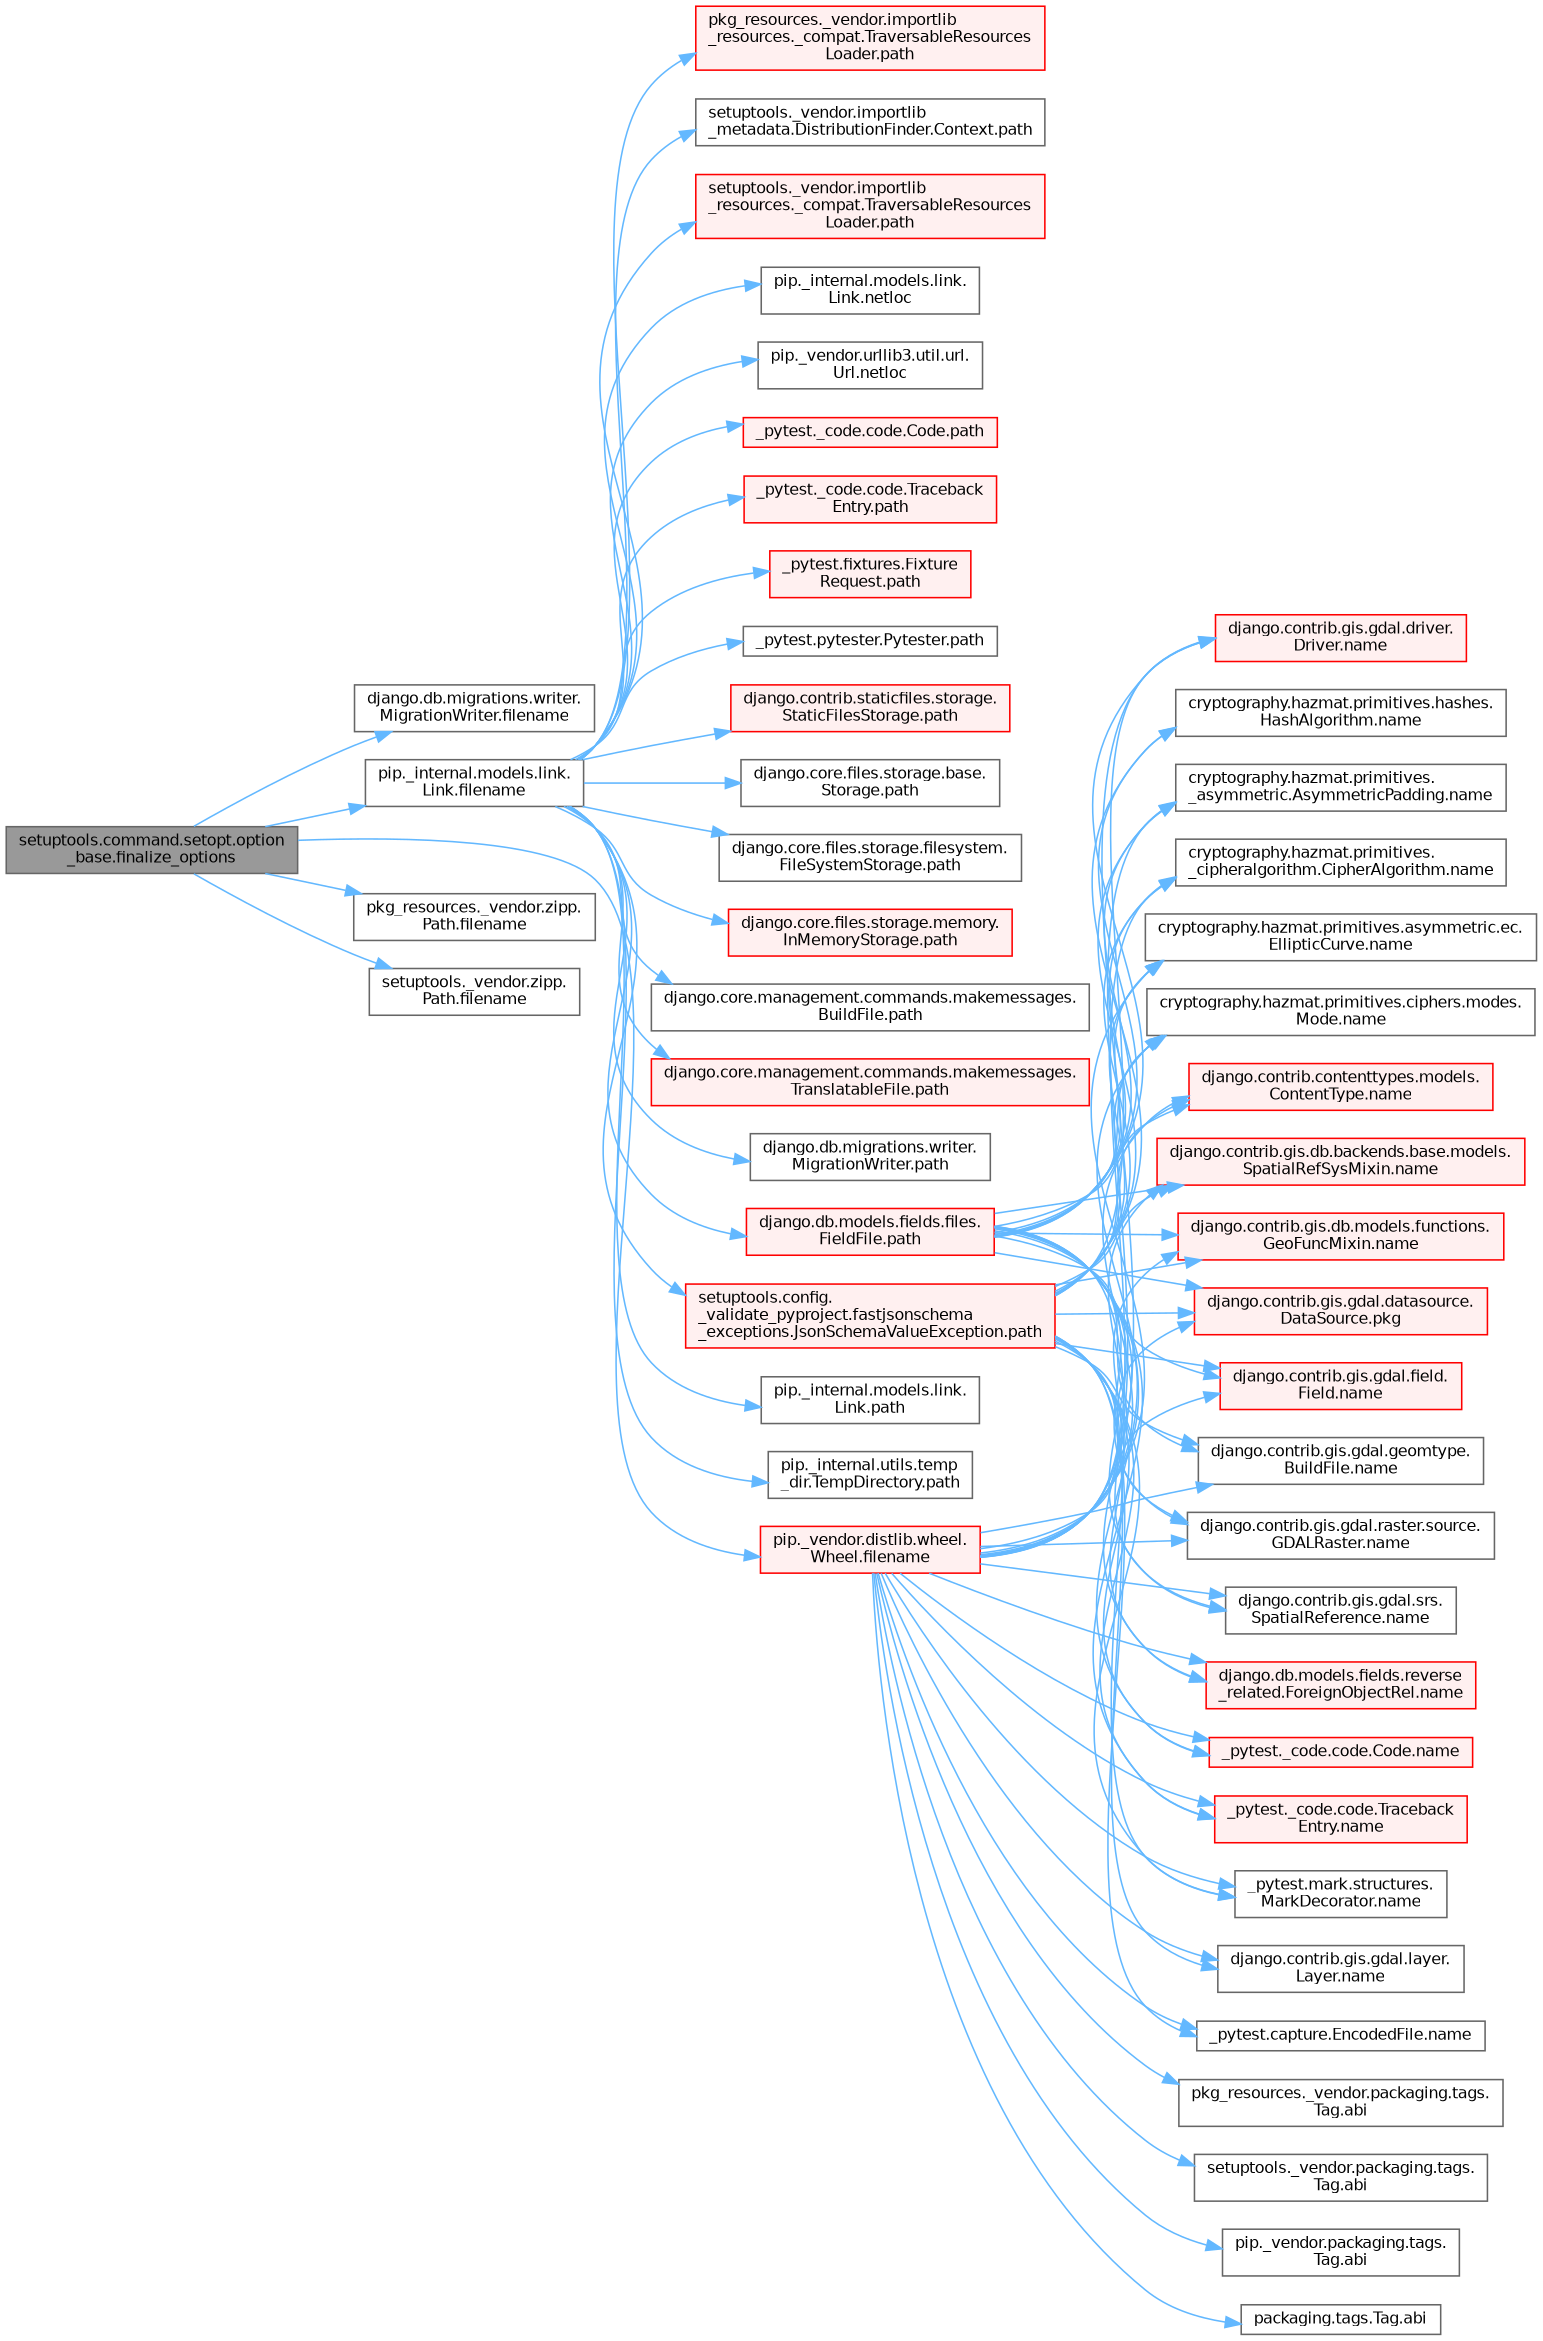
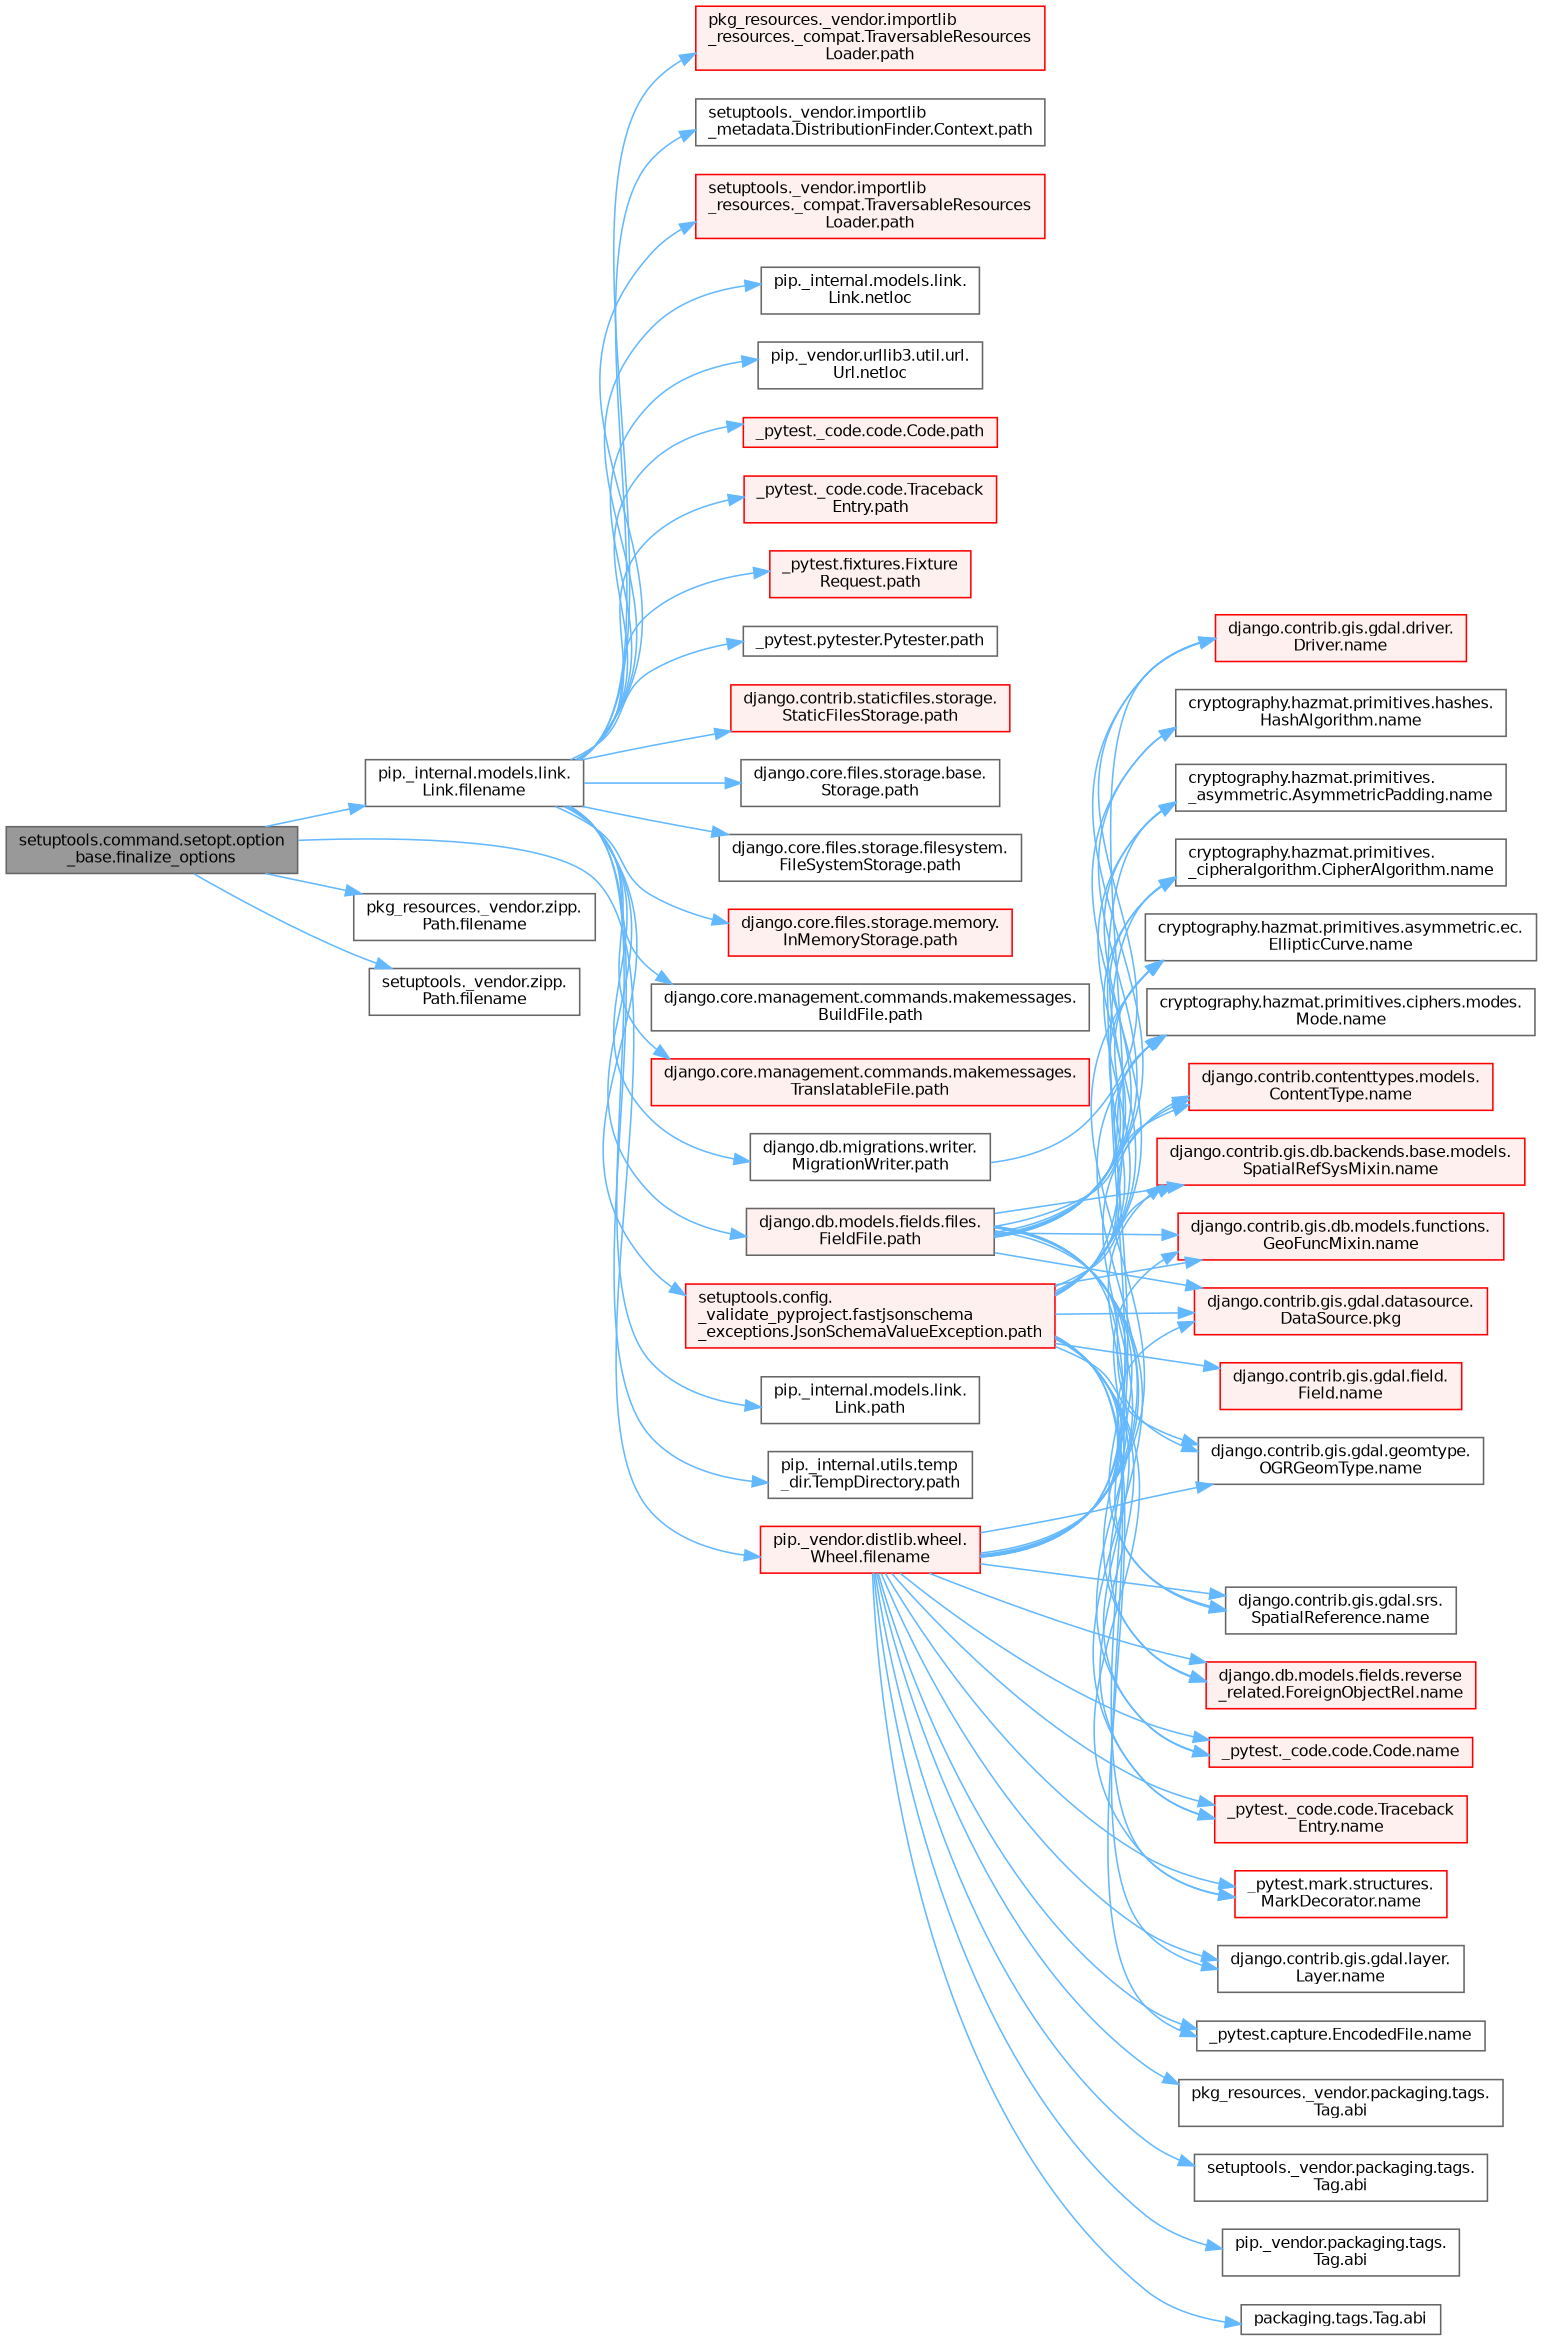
node "django.db.migrations.writer. MigrationWriter.filename": removed
edge "pip._vendor.distlib.wheel. Wheel.filename" -> "django.contrib.gis.gdal.driver. Driver.name": now "django.db.migrations.writer. MigrationWriter.path" -> "django.contrib.gis.gdal.driver. Driver.name"
node "django.db.models.fields.files. FieldFile.path": color red -> grey40
edge "django.db.models.fields.files. FieldFile.path" -> "django.contrib.gis.gdal.field. Field.name": removed
node "django.contrib.gis.gdal.geomtype. BuildFile.name": label "django.contrib.gis.gdal.geomtype. BuildFile.name" -> "django.contrib.gis.gdal.geomtype. OGRGeomType.name"
edge "pip._vendor.distlib.wheel. Wheel.filename" -> "django.contrib.gis.gdal.field. Field.name": removed
node "django.contrib.gis.gdal.raster.source. GDALRaster.name": removed
node "_pytest.mark.structures. MarkDecorator.name": color grey40 -> red
